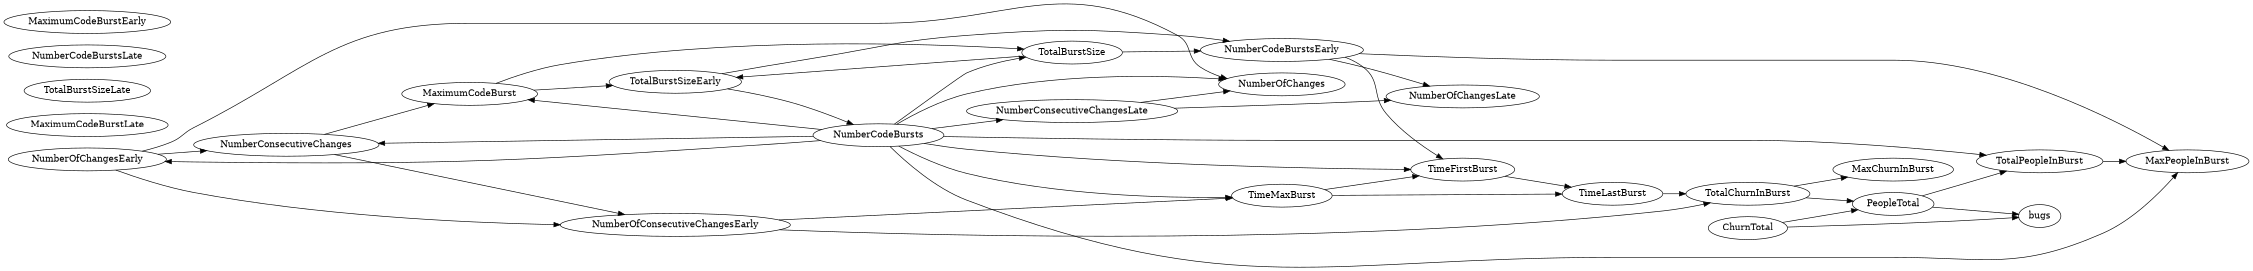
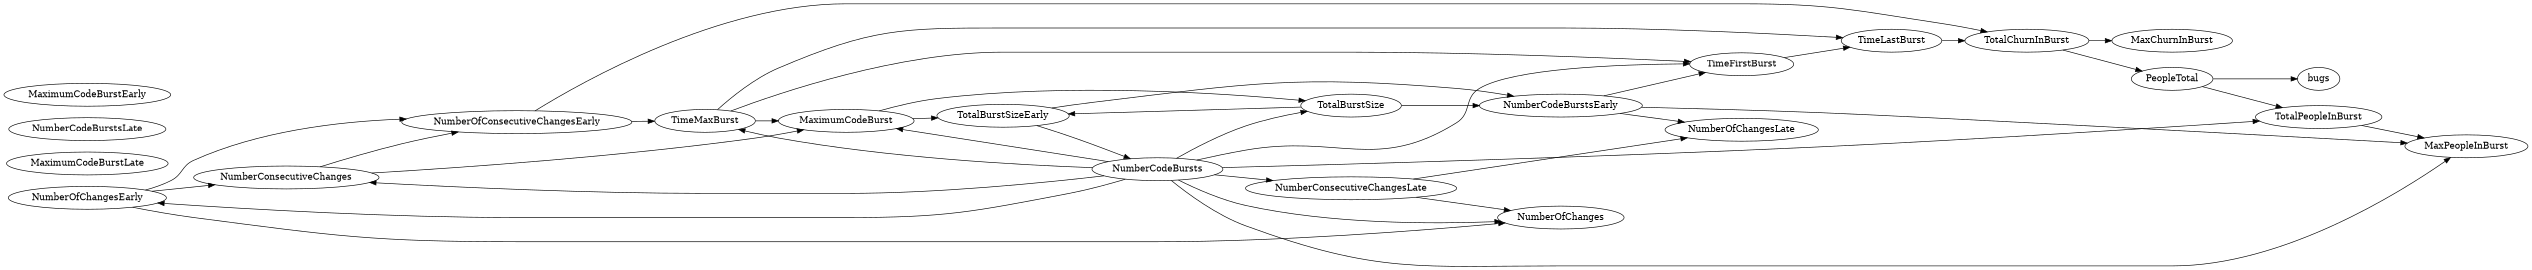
node "TotalBurstSizeLate": removed
edge "TimeMaxBurst" -> "MaximumCodeBurst": added
node "ChurnTotal": removed
